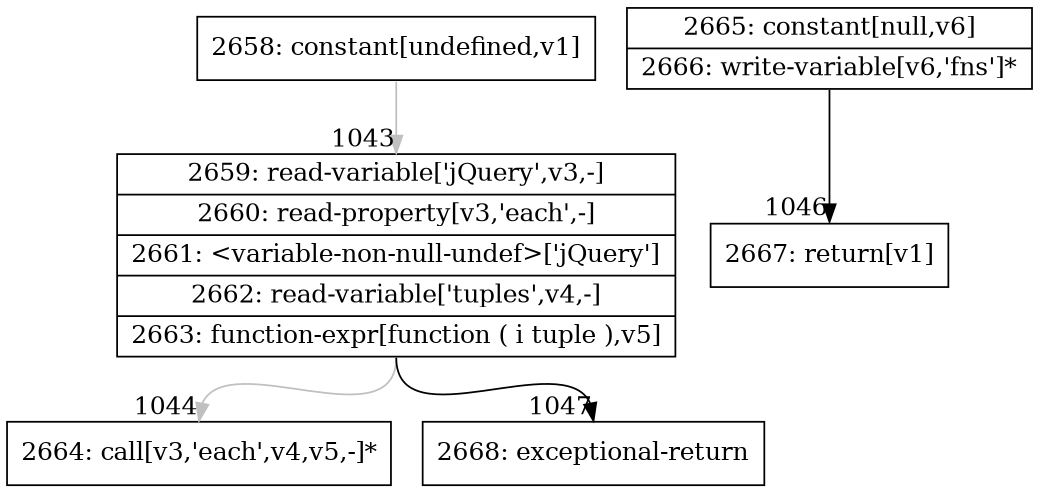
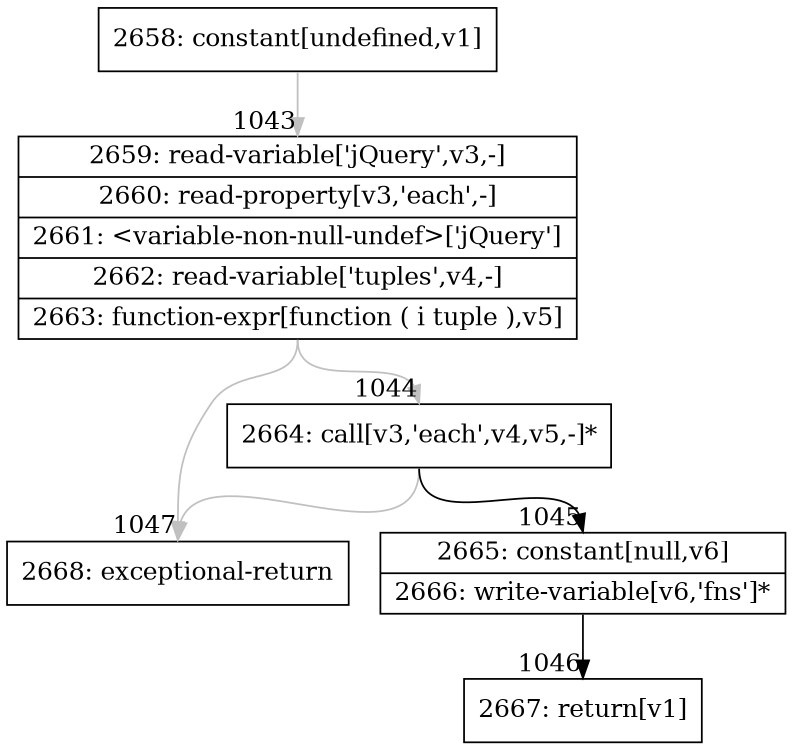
edge "2659: read-variable['jQuery',v3,-]" -> "2668: exceptional-return": color black -> gray
edge "2664: call[v3,'each',v4,v5,-]*" -> "2665: constant[null,v6]": added
edge "2664: call[v3,'each',v4,v5,-]*" -> "2668: exceptional-return": added
